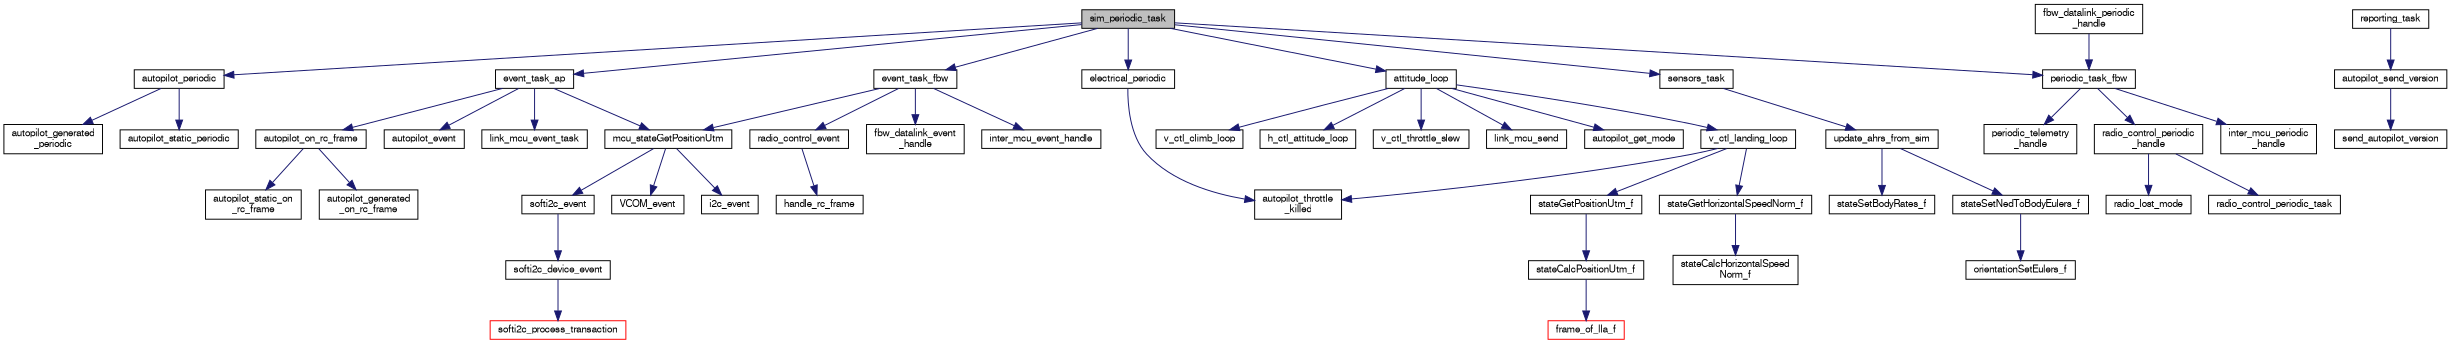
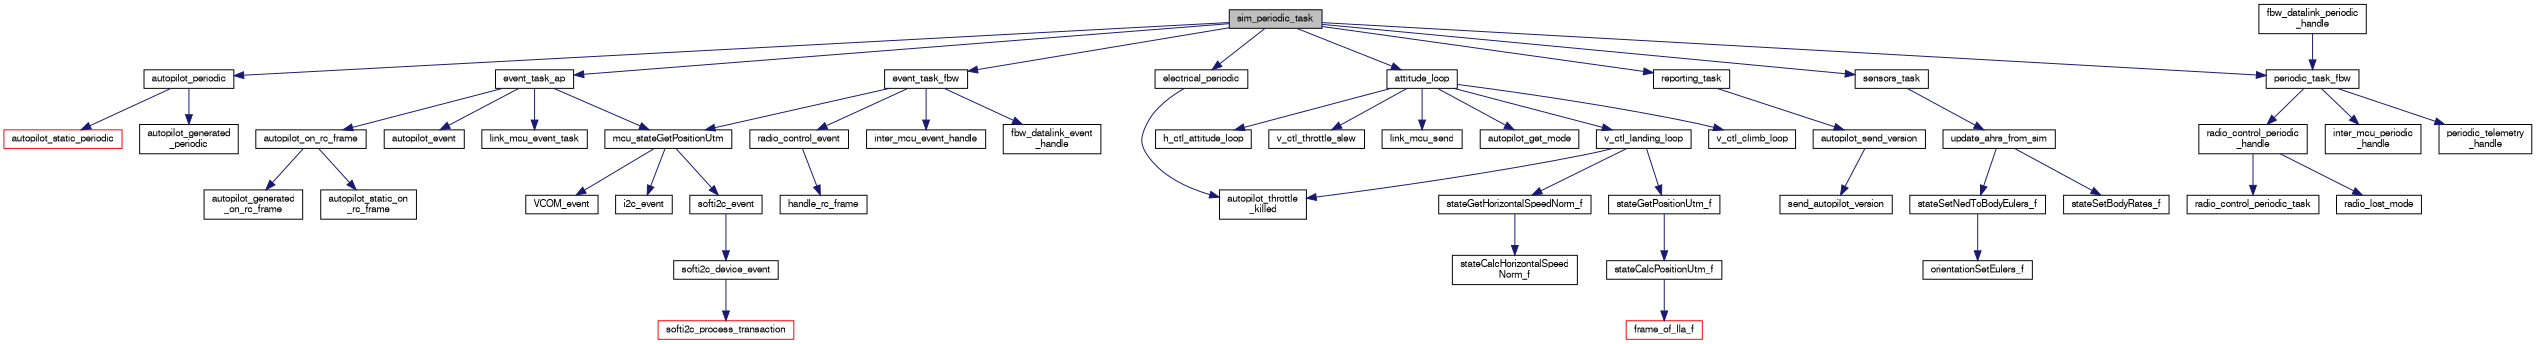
edge "sim_periodic_task" -> "reporting_task": added
node "autopilot_static_periodic": color black -> red
